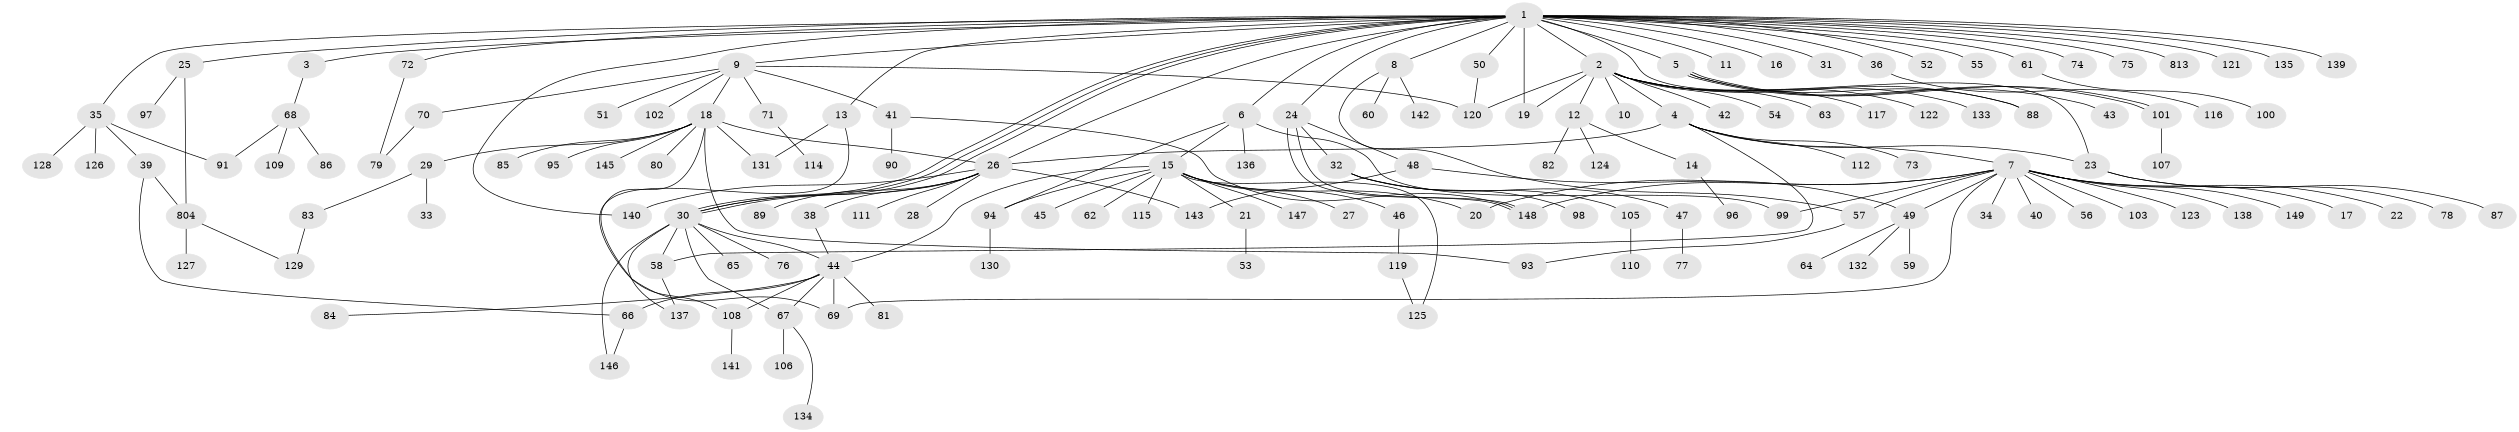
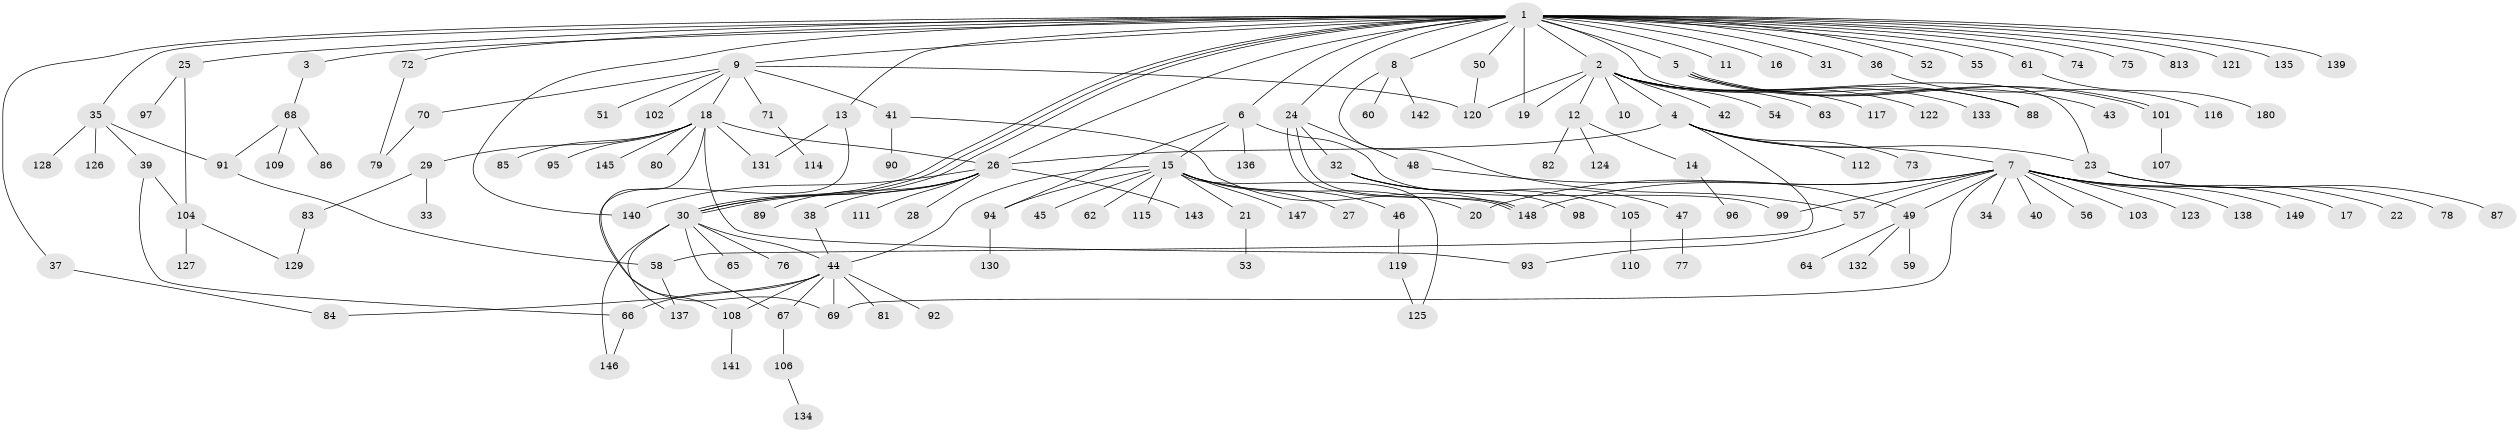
node "100": label "100" -> "180"
edge "48" -- "143": removed
node "804": label "804" -> "104"
edge "30" -- "58": now "91" -- "58"
node "37": added
node "92": added
edge "67" -- "134": now "106" -- "134"
